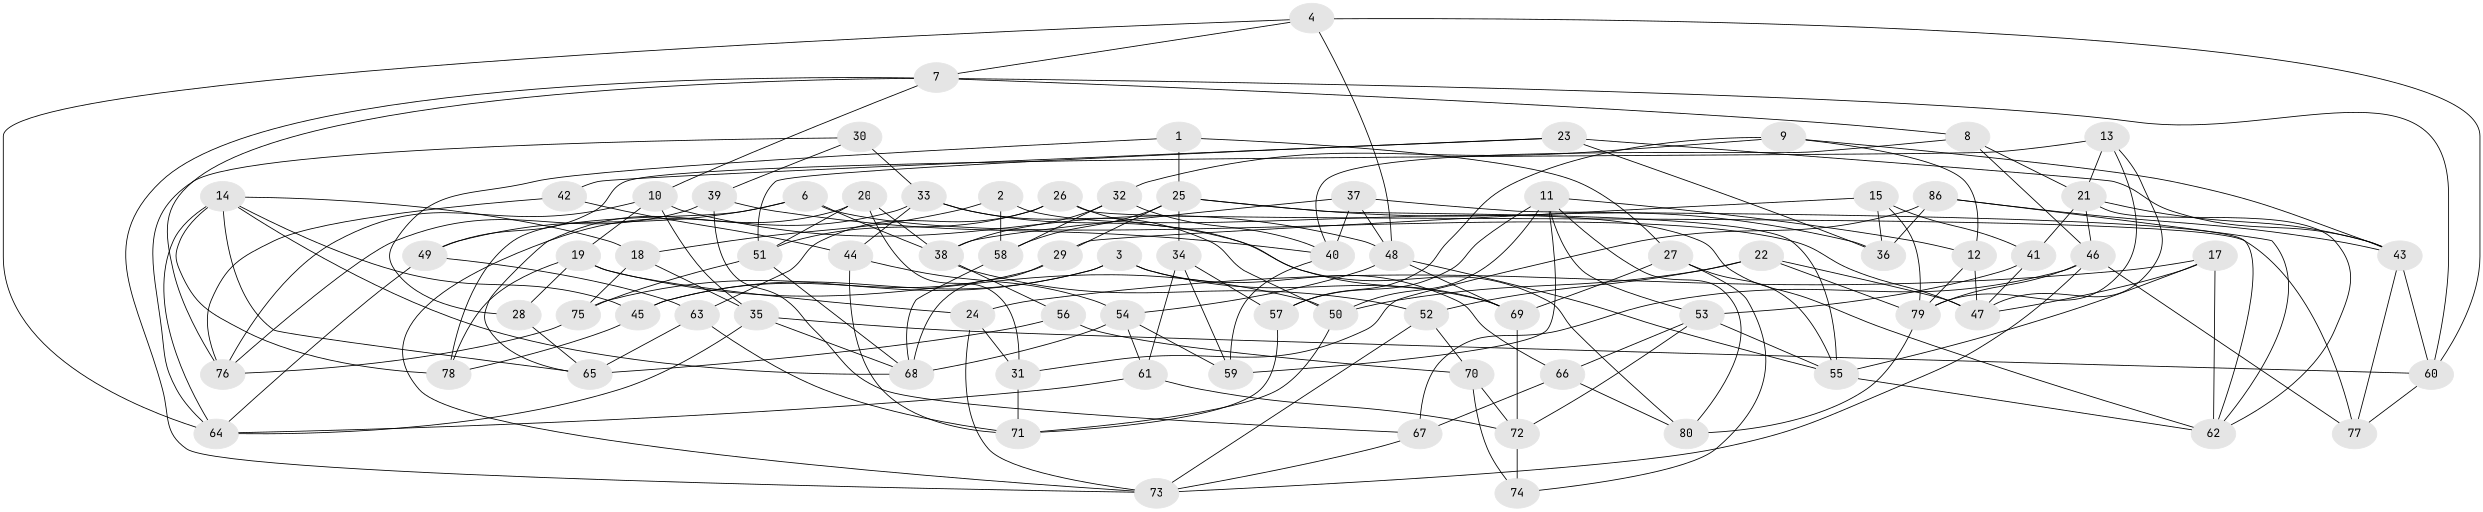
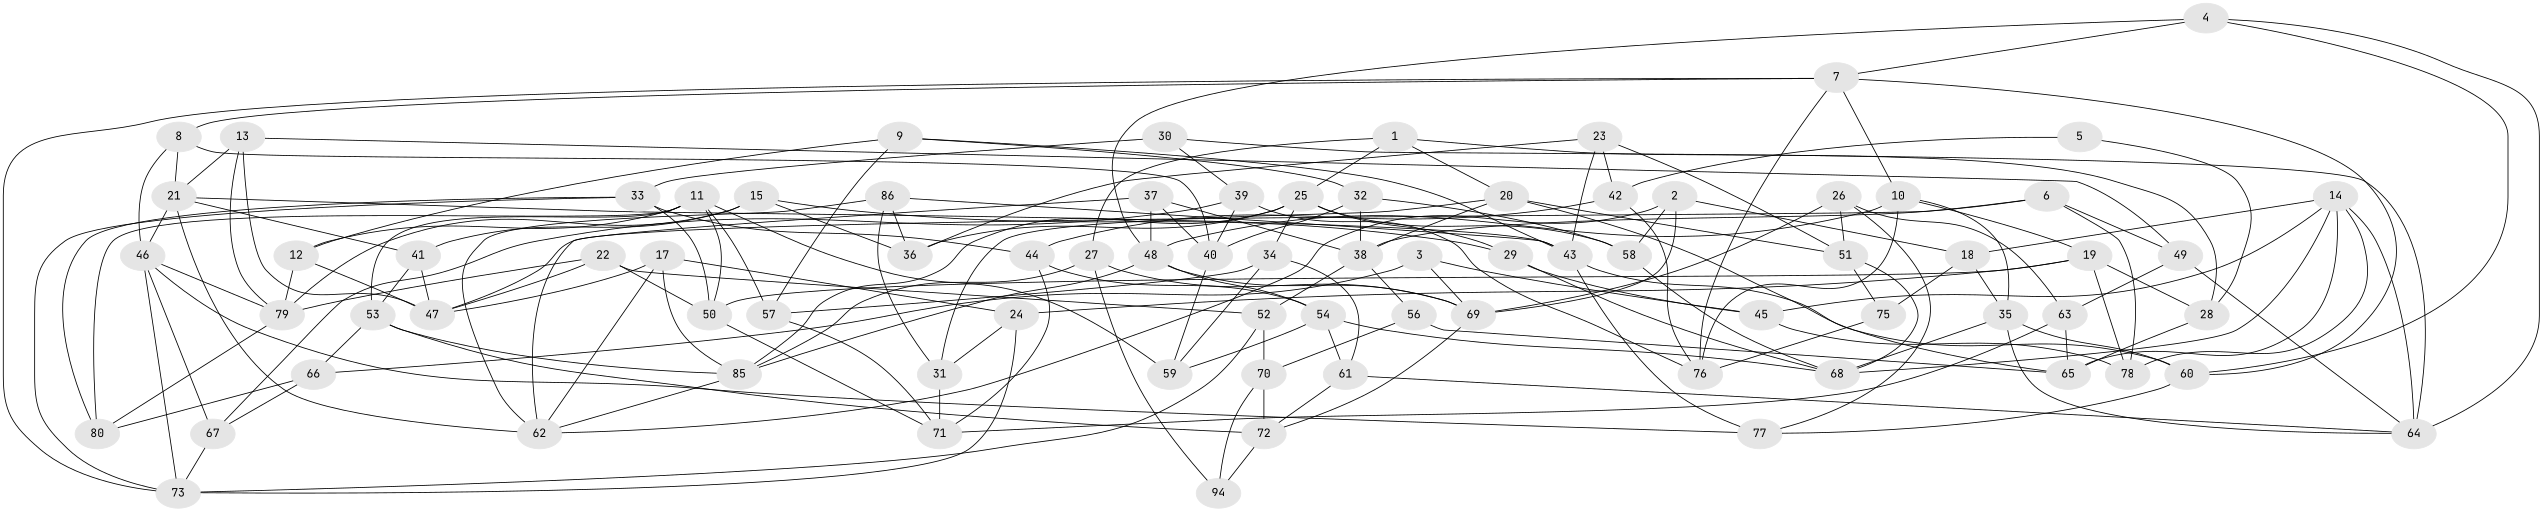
node "5": added
edge "1" -- "20": added
edge "2" -- "69": added
edge "3" -- "75": removed
node "55": label "55" -> "85"
node "74": label "74" -> "94"
